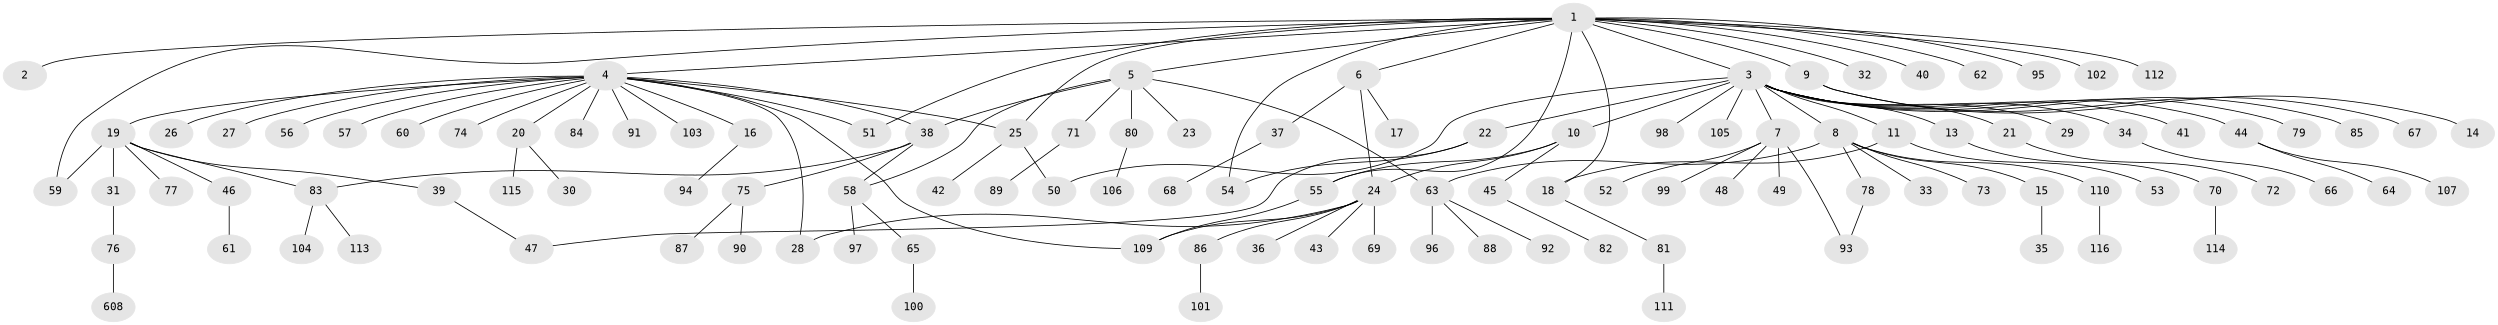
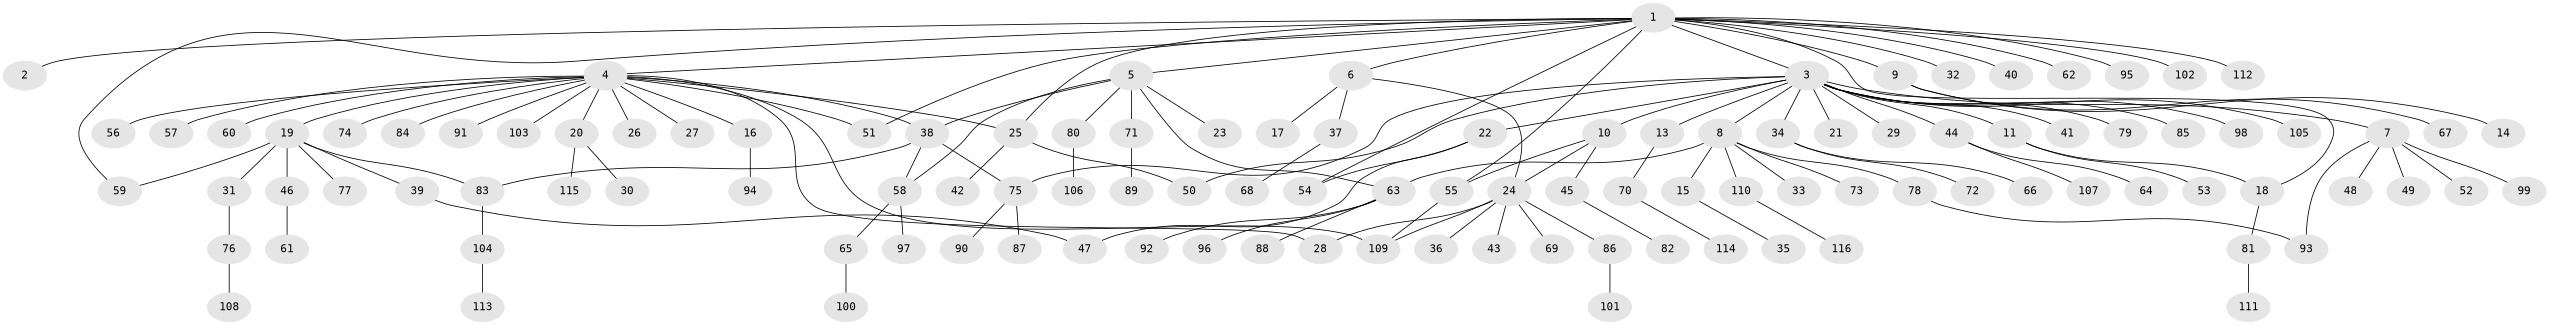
edge "3" -- "75": added
edge "21" -- "72": now "34" -- "72"
edge "83" -- "113": now "104" -- "113"
node "608": label "608" -> "108"
